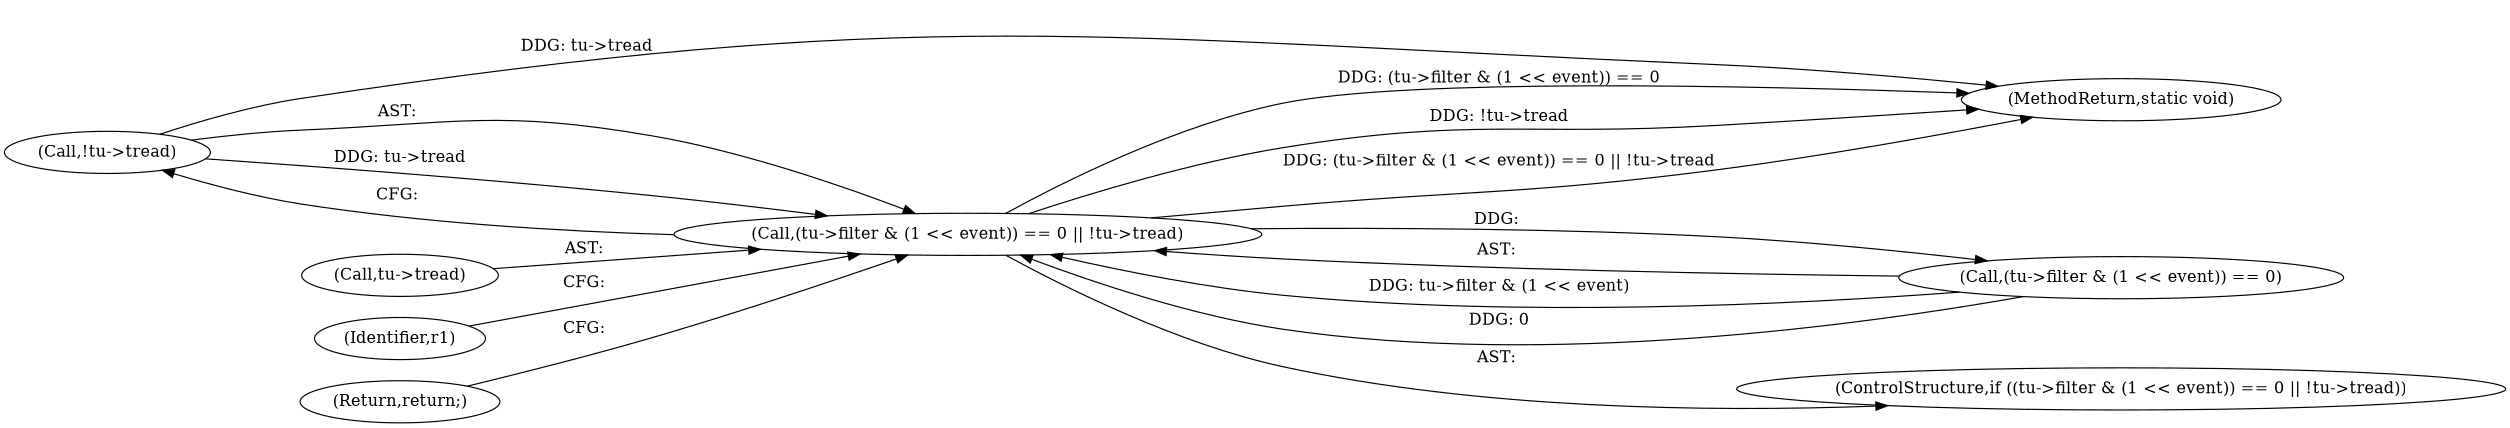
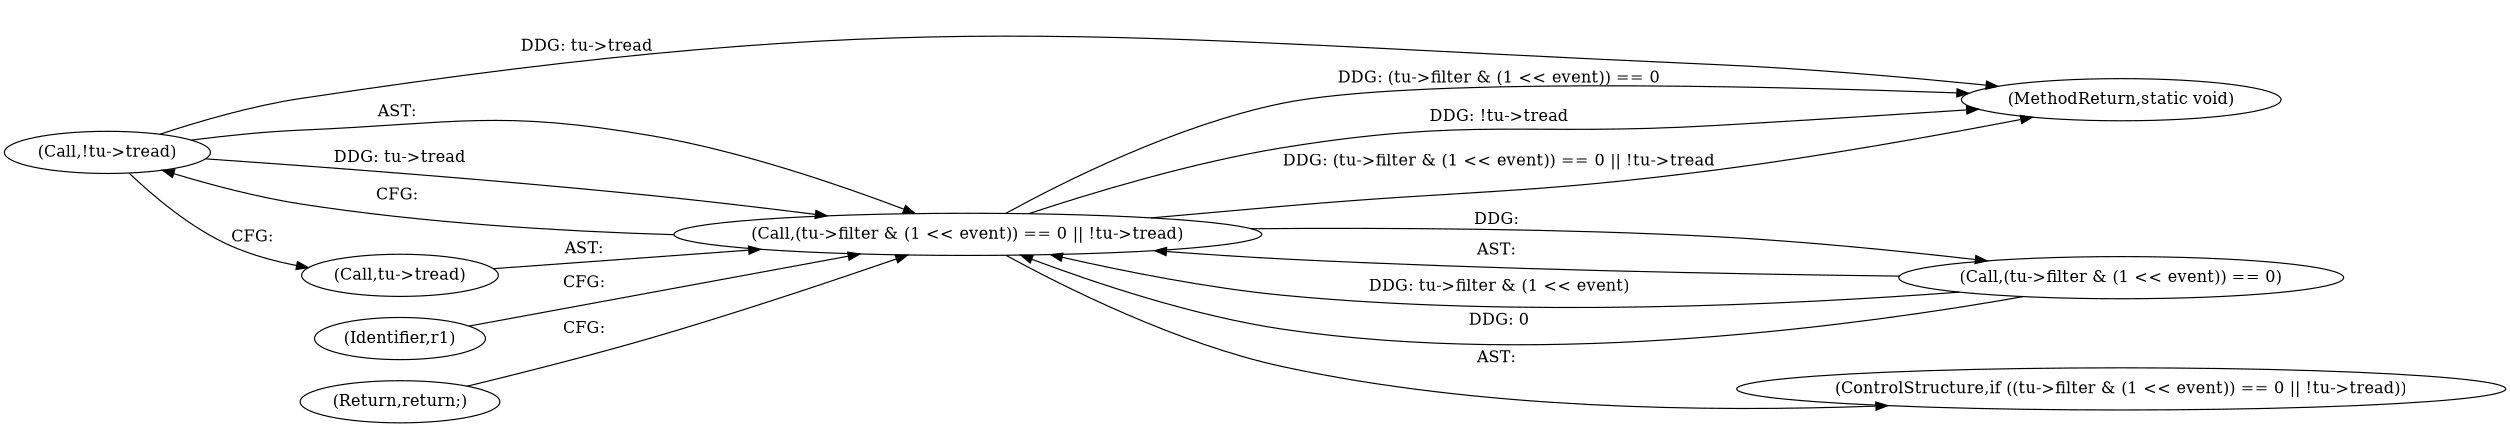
edge "(Call,!tu->tread)" -> "(Call,tu->tread)": added, label "CFG:"
